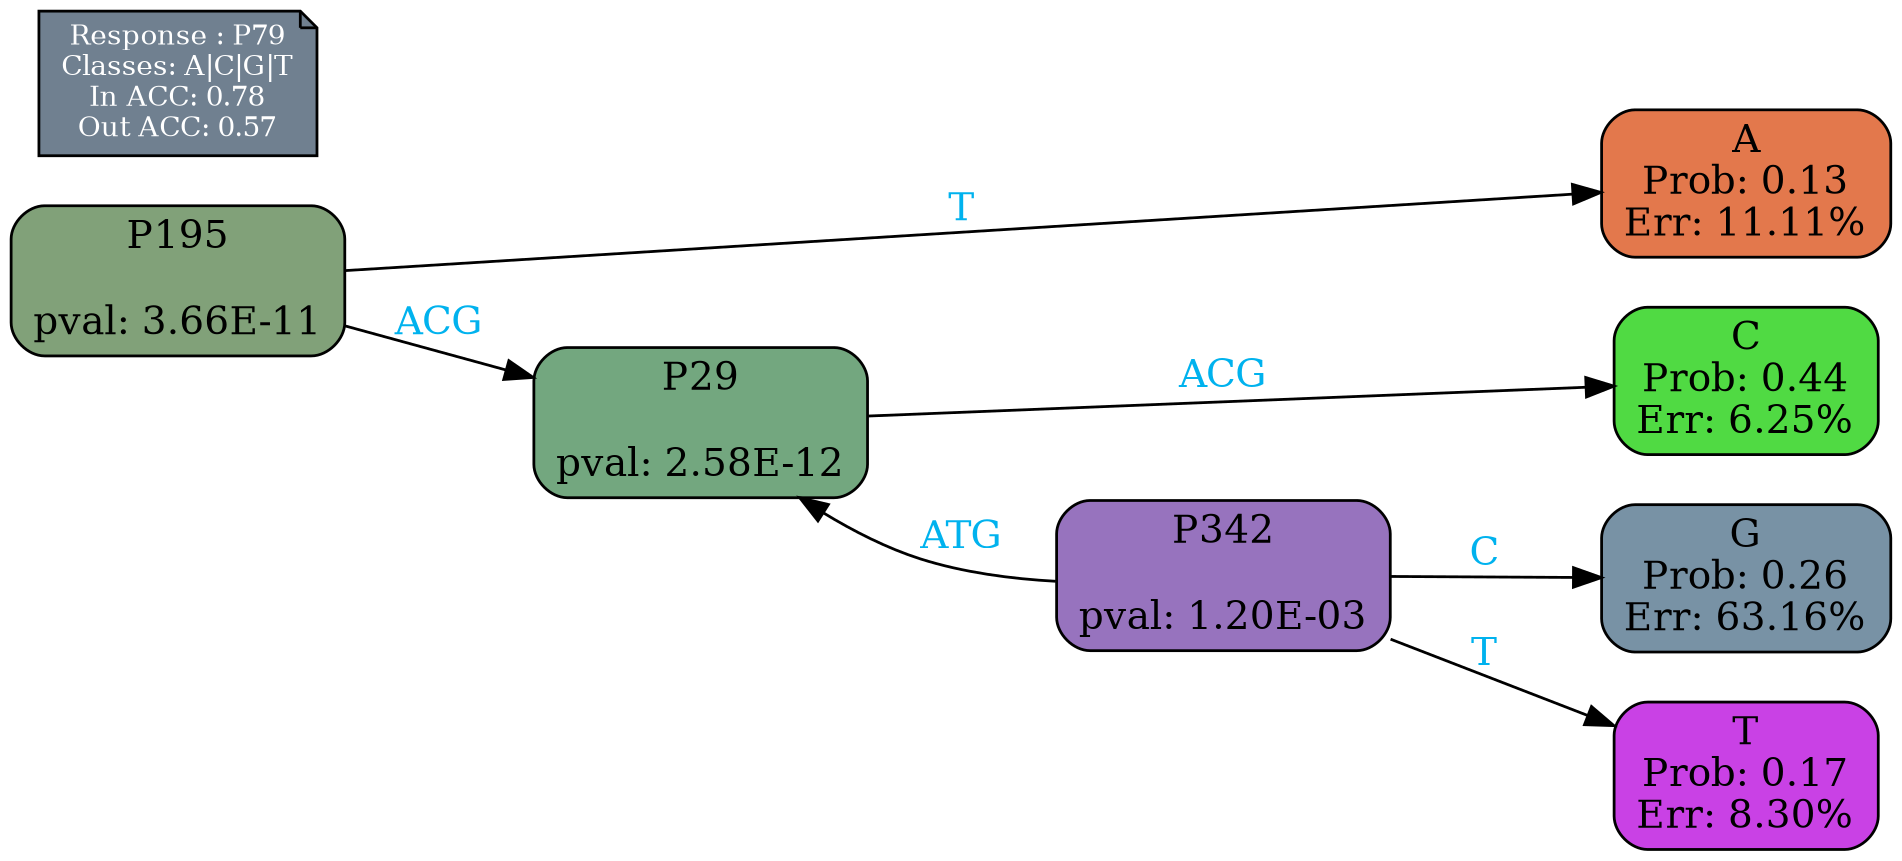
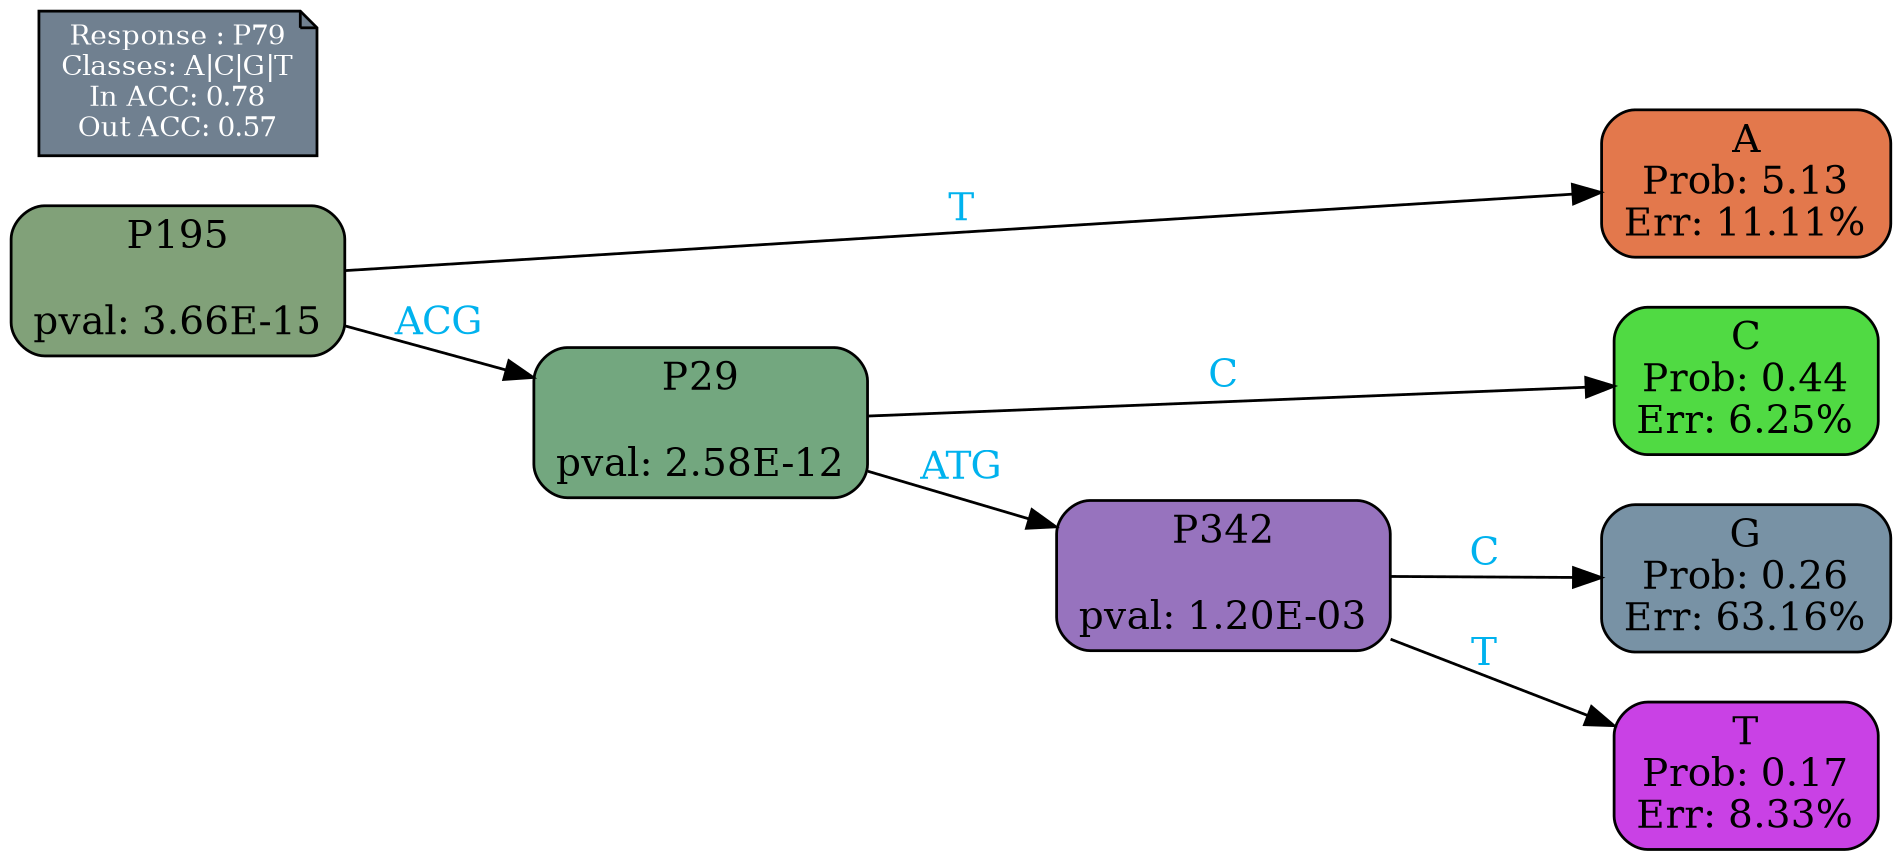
node "A Prob: 0.13 Err: 11.11%": label "A Prob: 0.13 Err: 11.11%" -> "A Prob: 5.13 Err: 11.11%"
node "P195 pval: 3.66E-11": label "P195 pval: 3.66E-11" -> "P195 pval: 3.66E-15"
edge "P29 pval: 2.58E-12" -> "C Prob: 0.44 Err: 6.25%": label "ACG" -> "C"
edge "P342 pval: 1.20E-03" -> "P29 pval: 2.58E-12": reversed
node "T Prob: 0.17 Err: 8.30%": label "T Prob: 0.17 Err: 8.30%" -> "T Prob: 0.17 Err: 8.33%"
